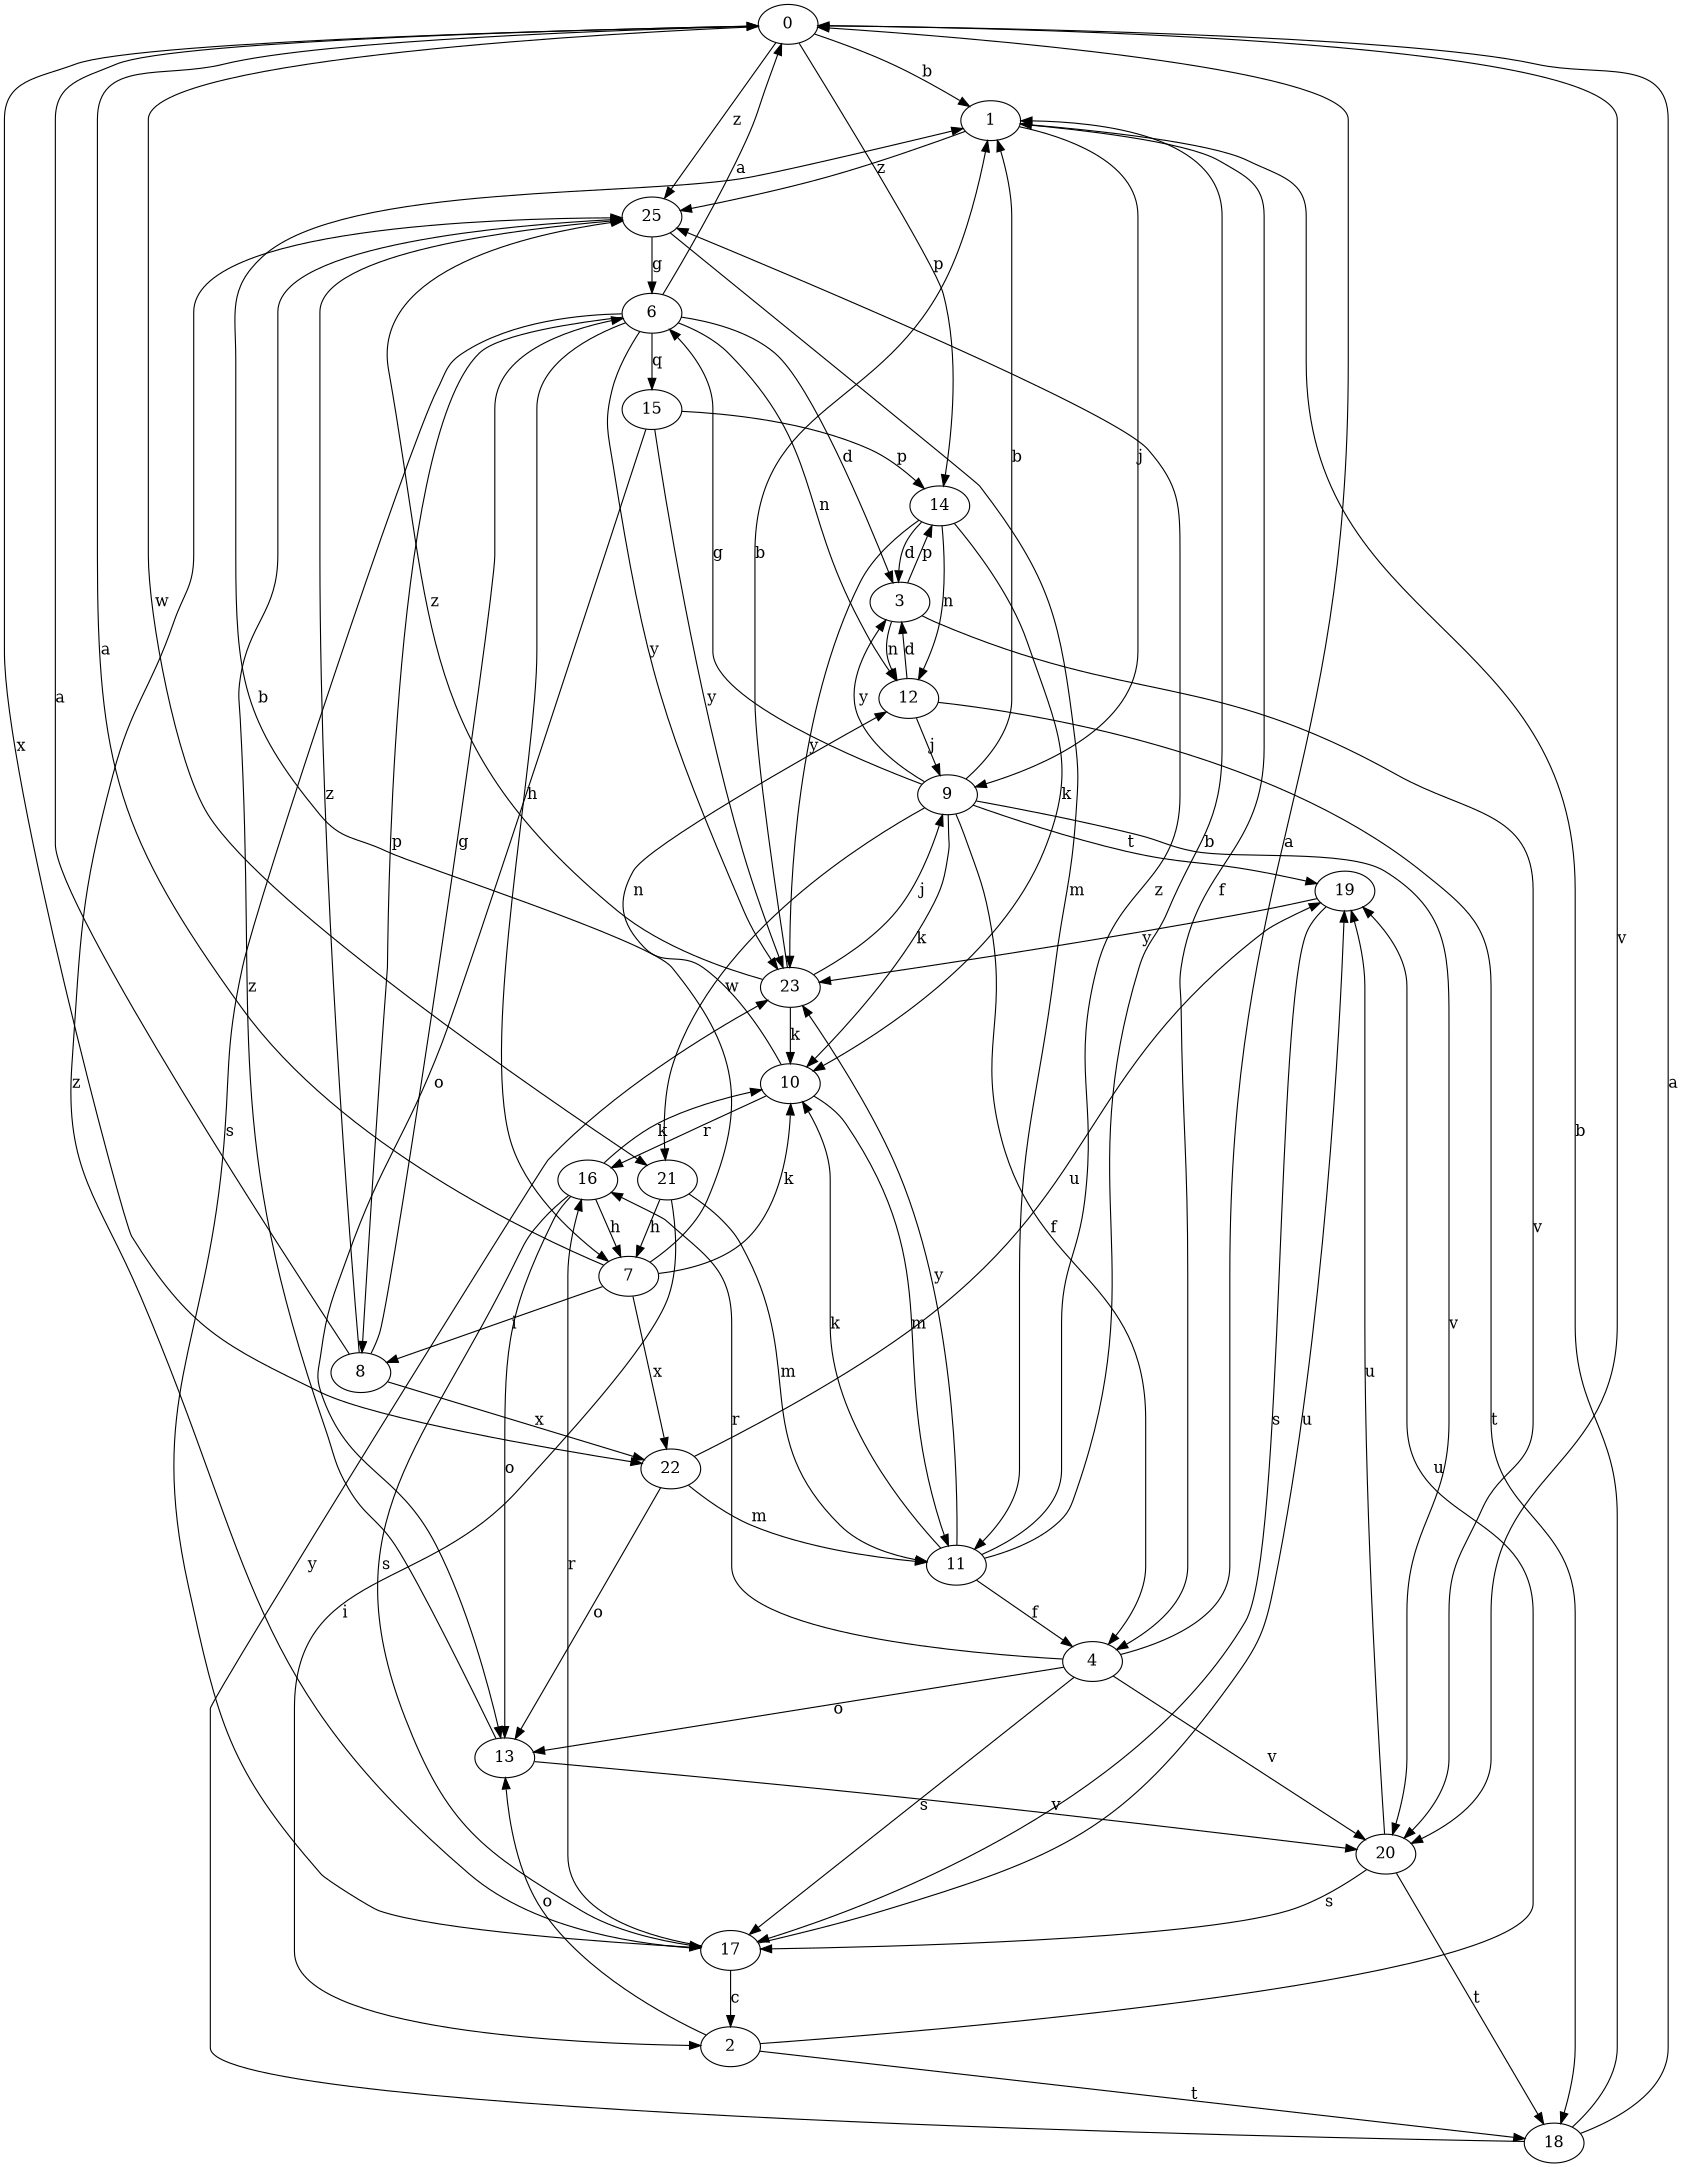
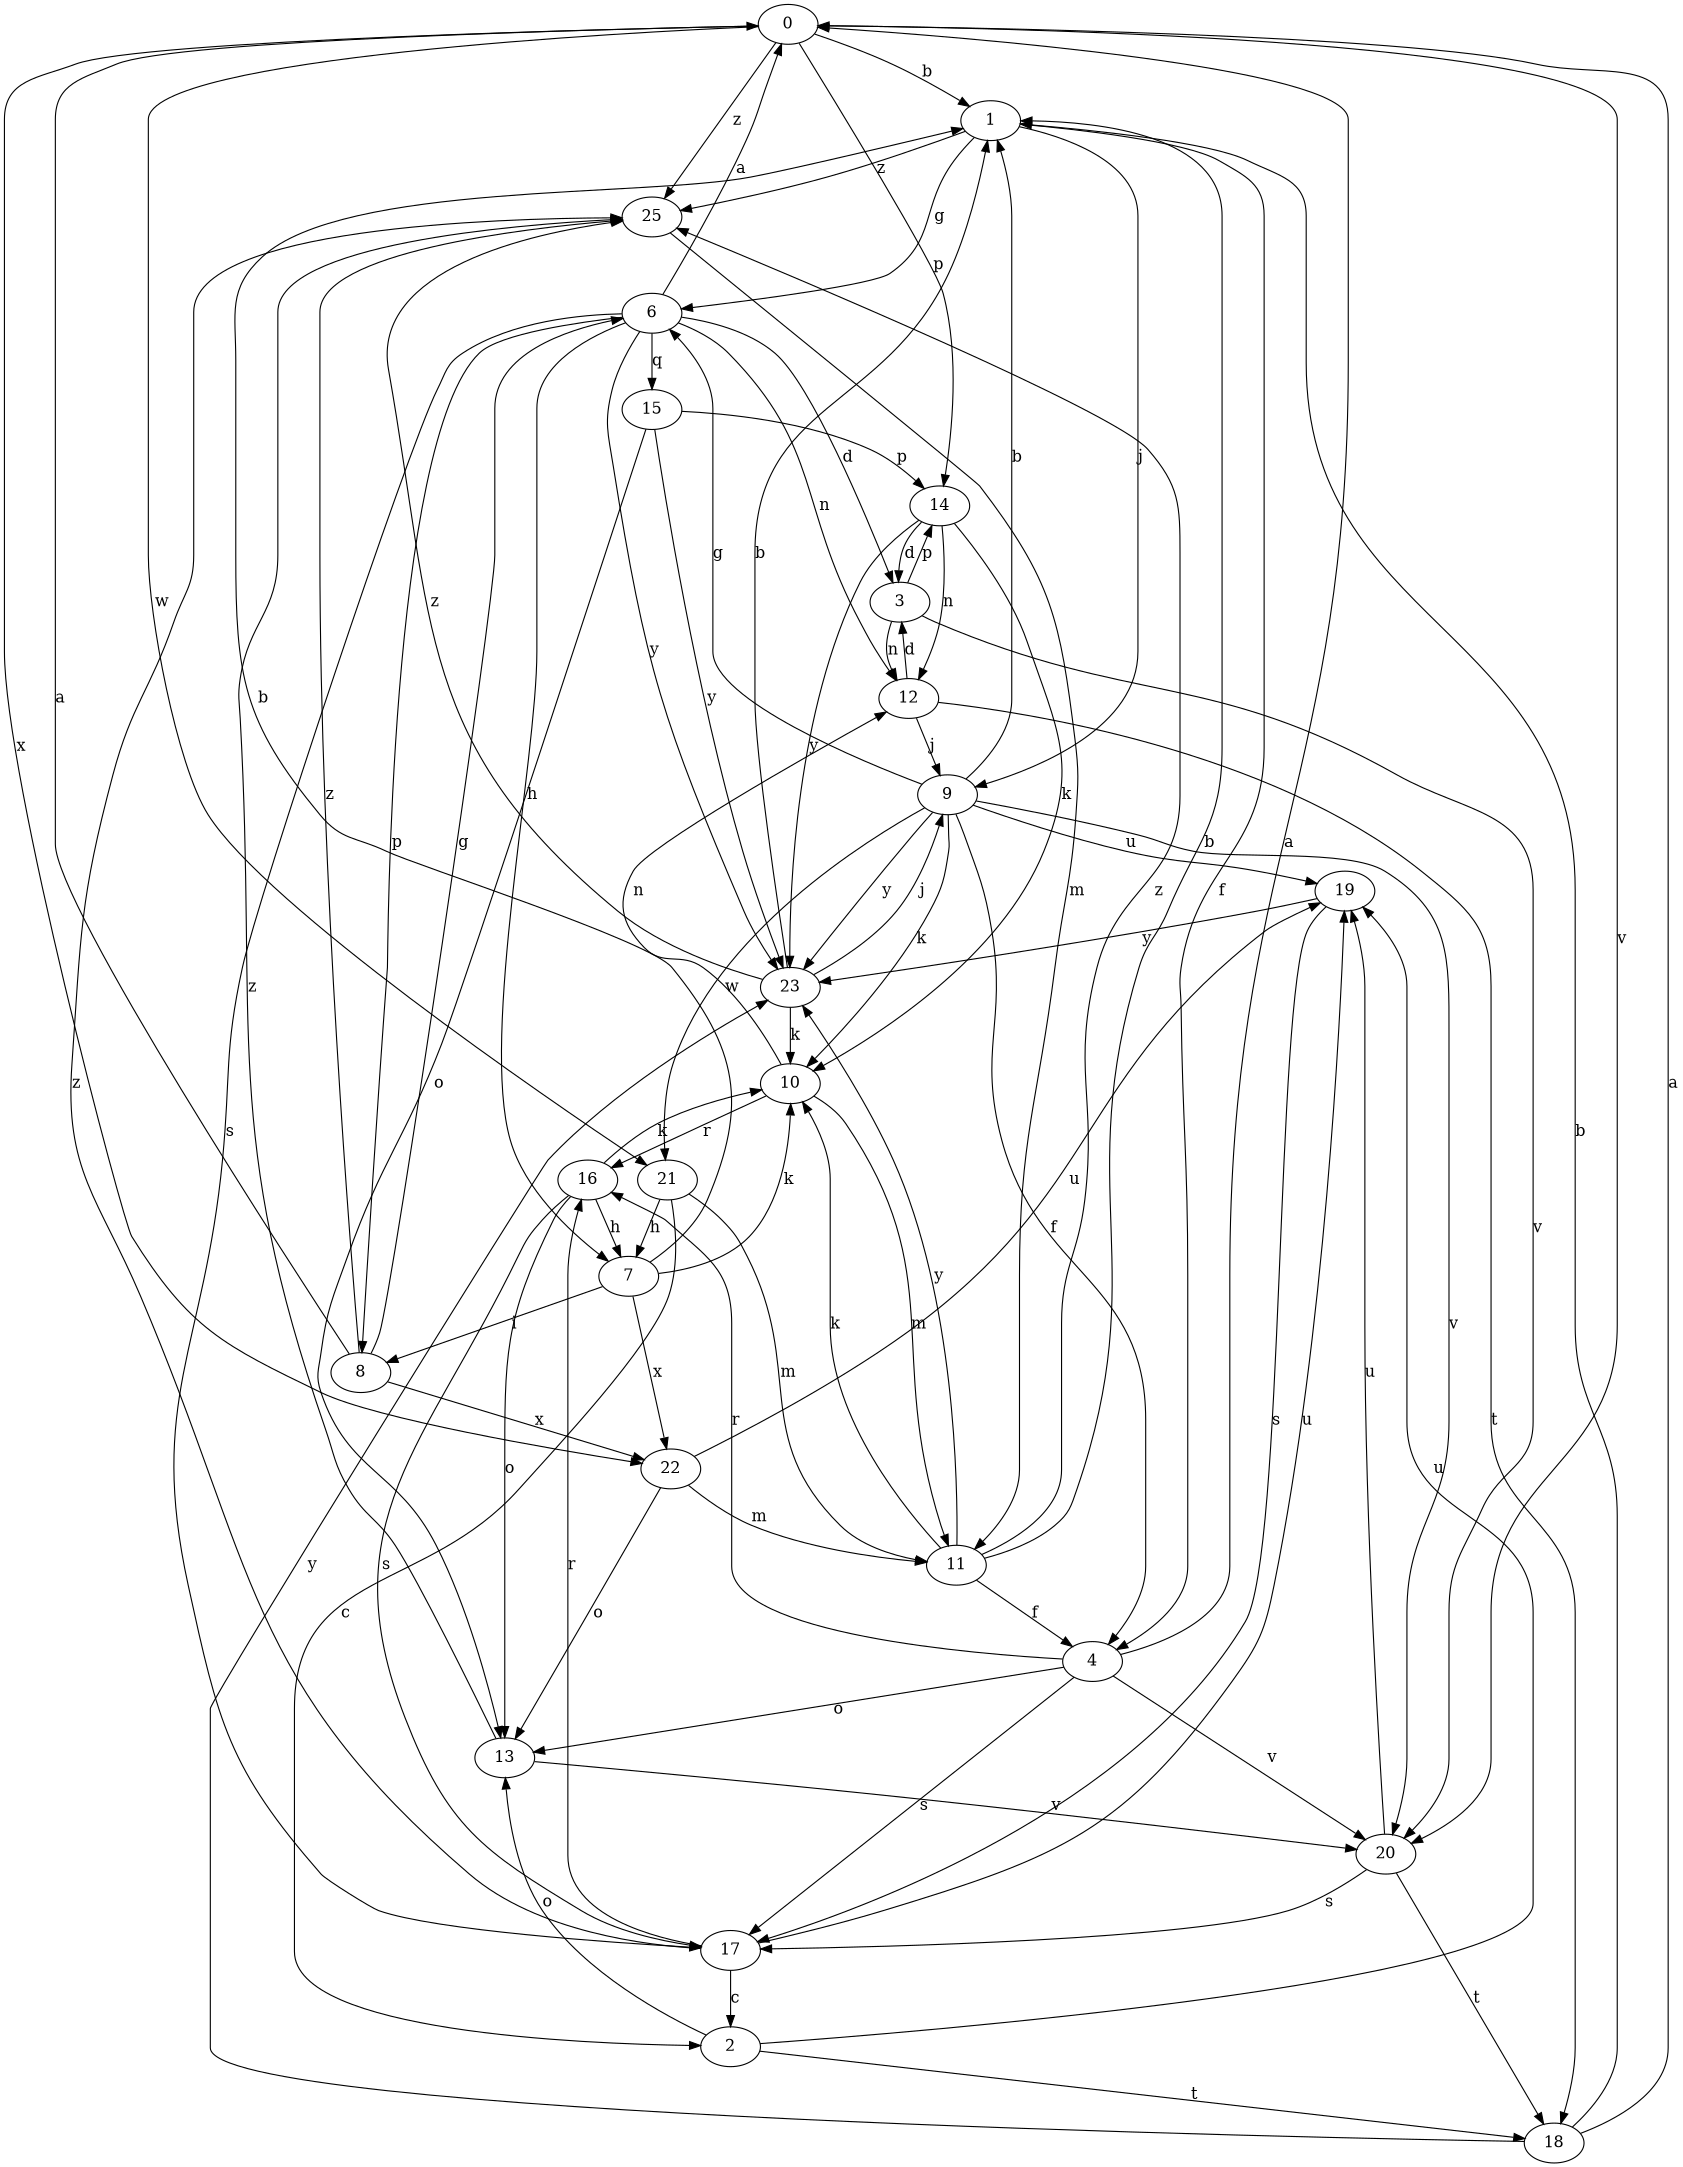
edge "25" -> "6": now "1" -> "6"
edge "7" -> "0": removed, label "a"
edge "9" -> "3": now "9" -> "23"
edge "9" -> "19": label "t" -> "u"
edge "21" -> "2": label "i" -> "c"
